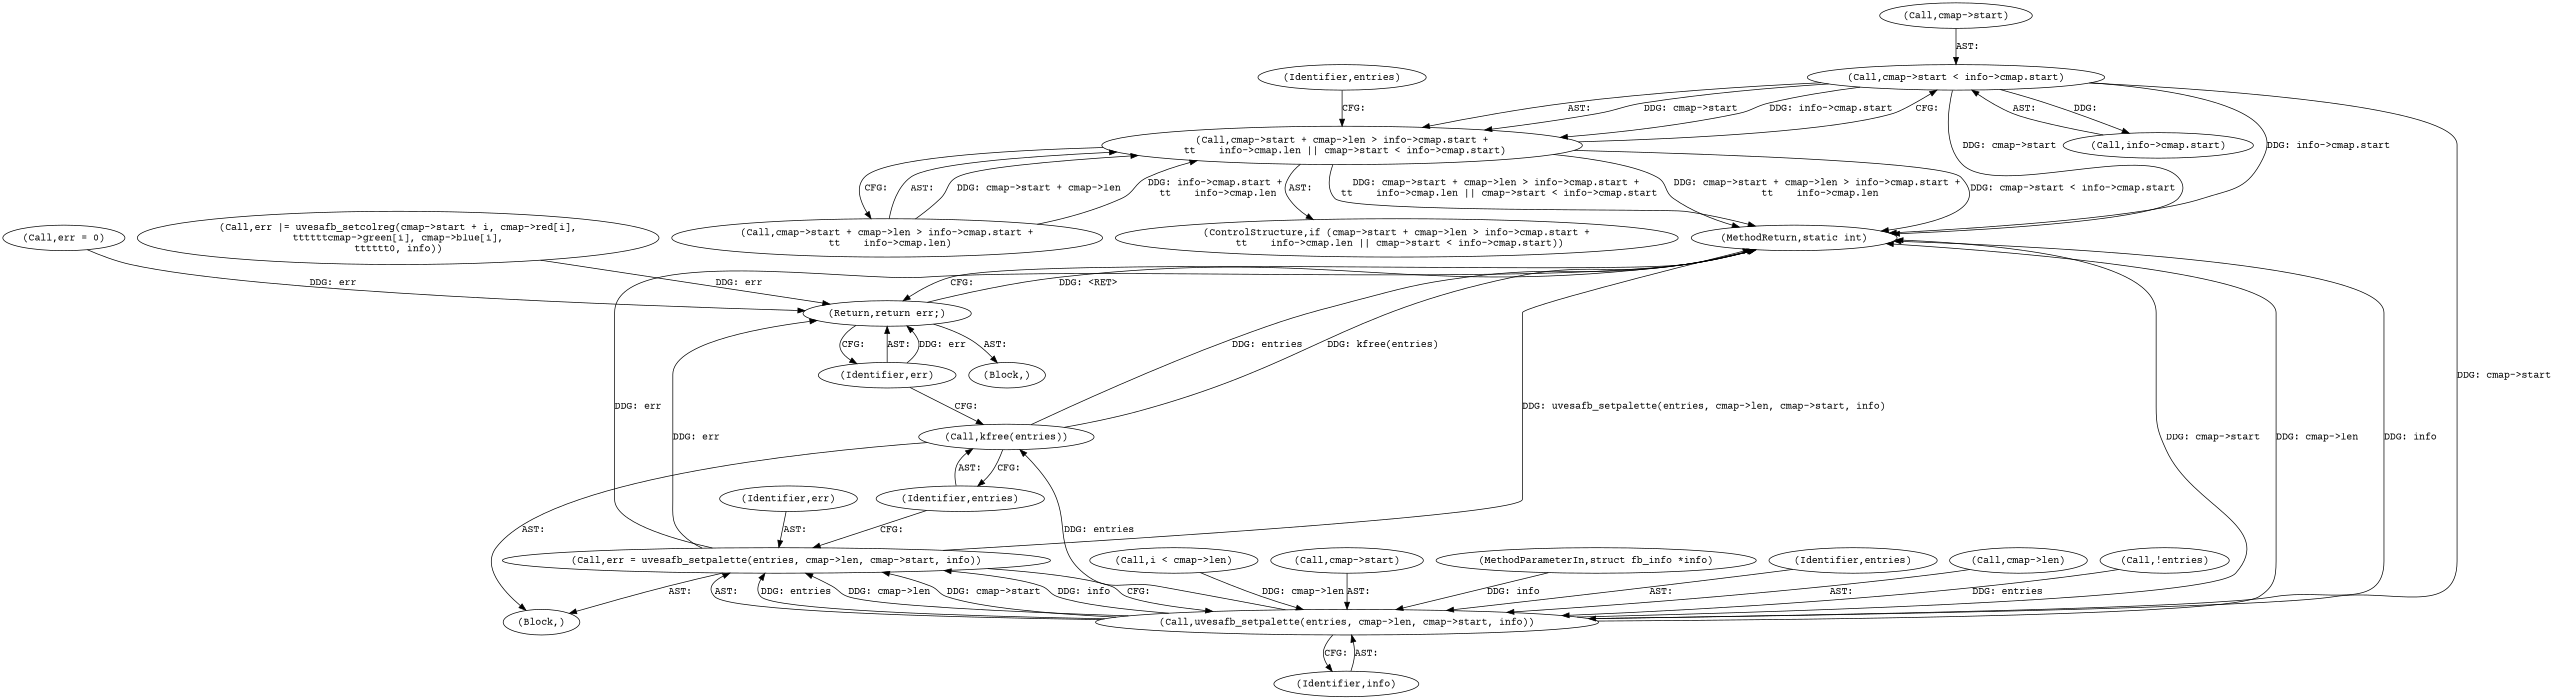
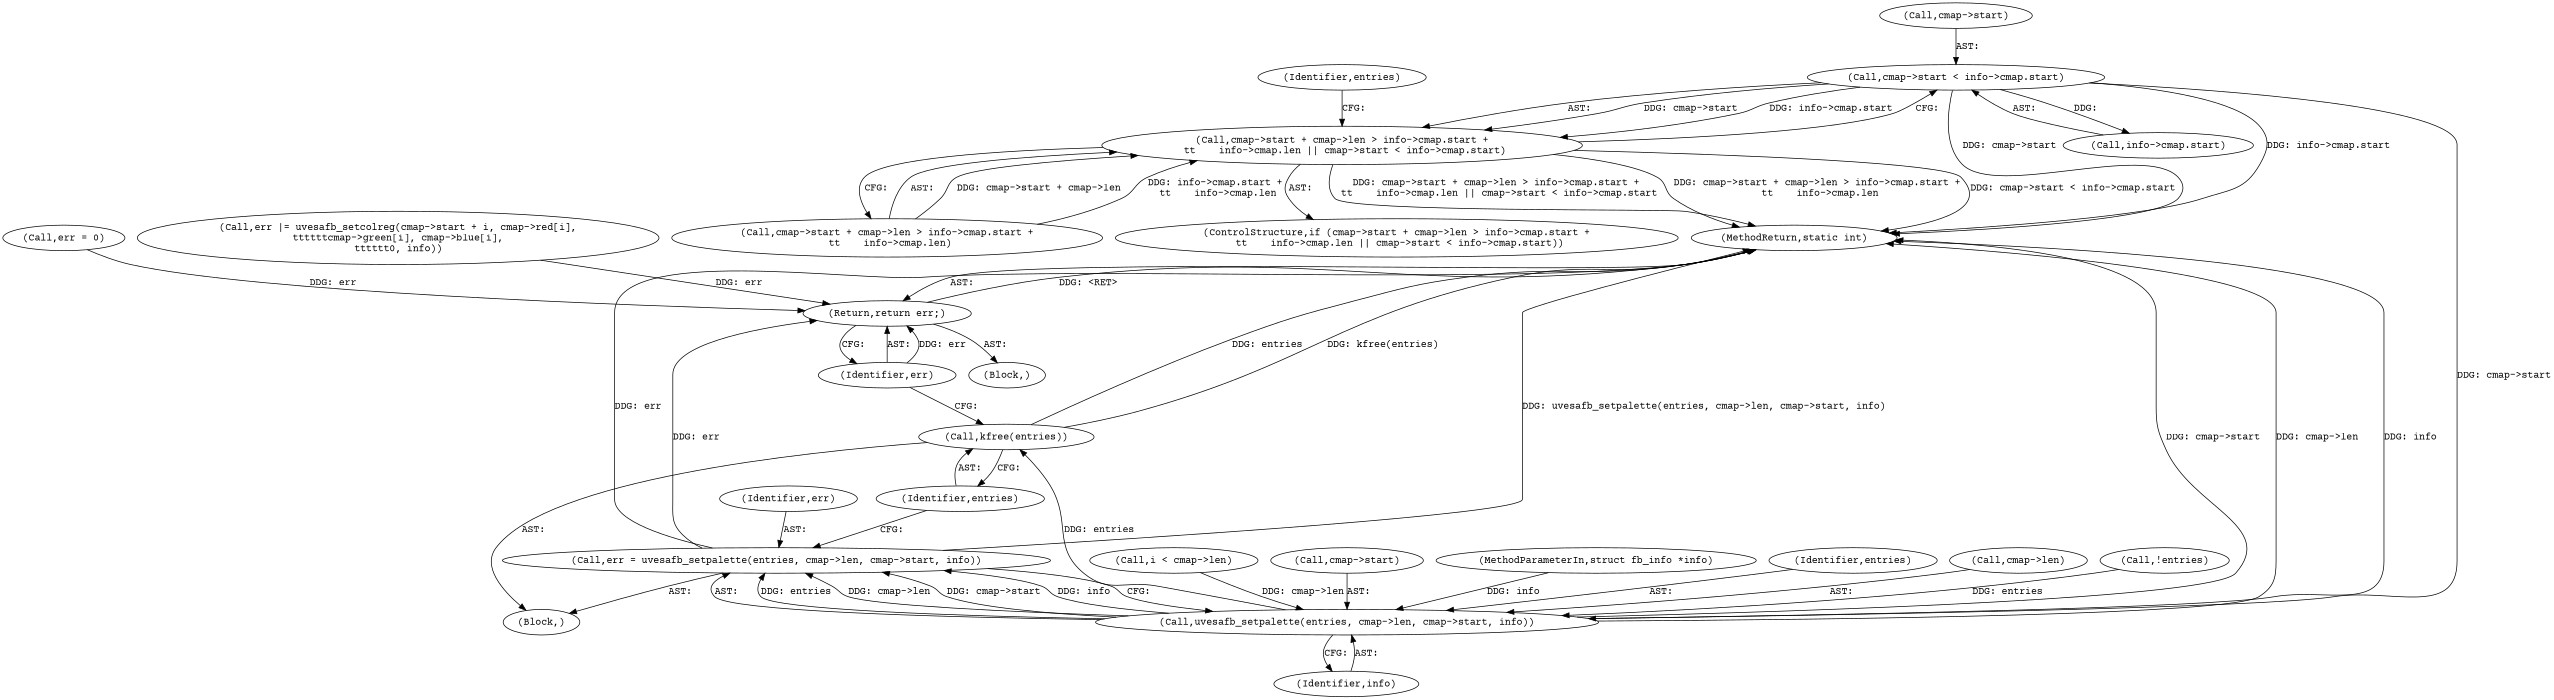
edge "(MethodReturn,static int)" -> "(Return,return err;)": label "CFG: " -> "AST: "
